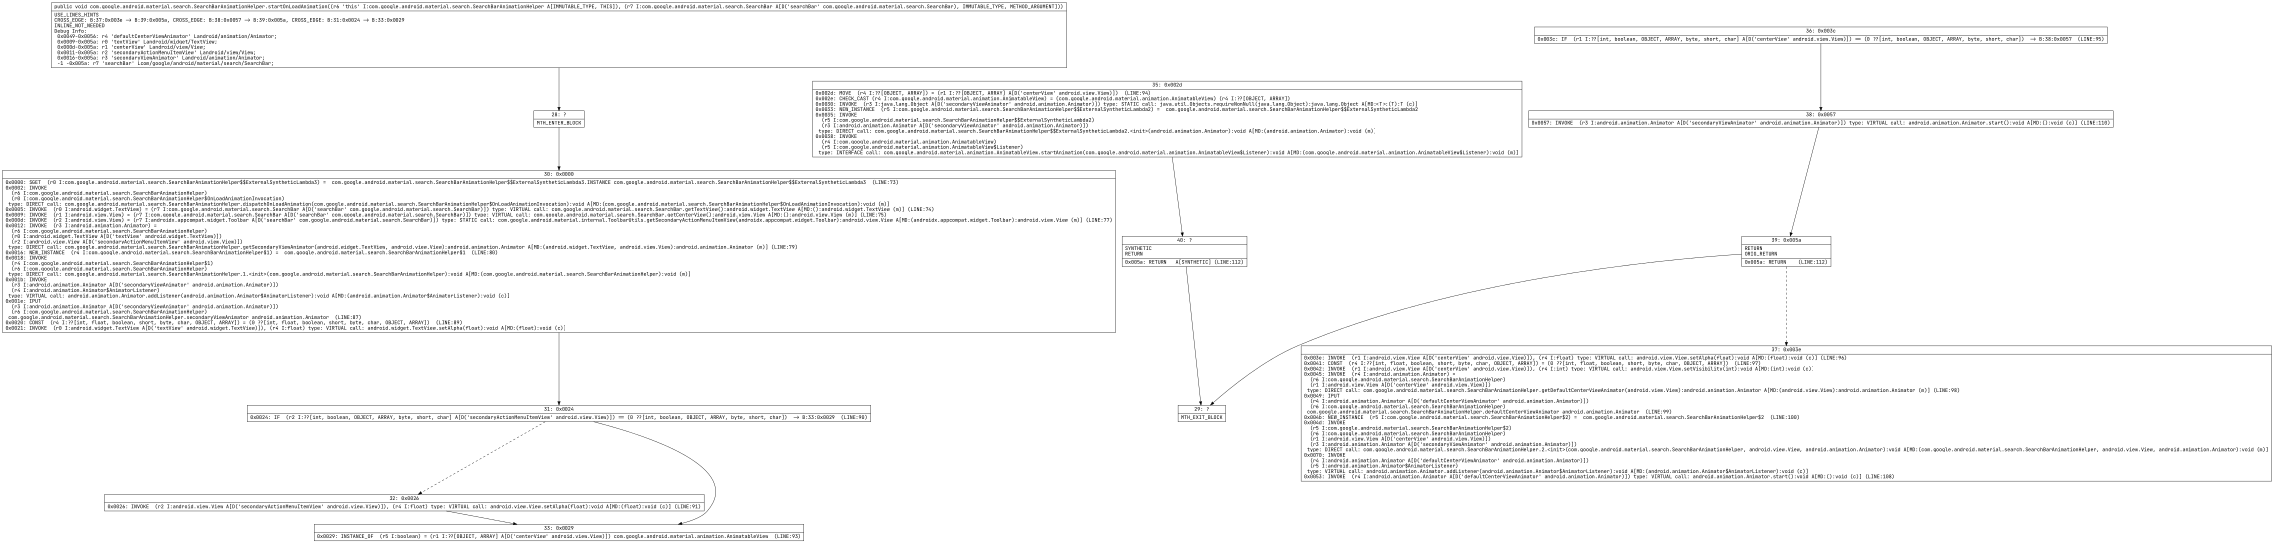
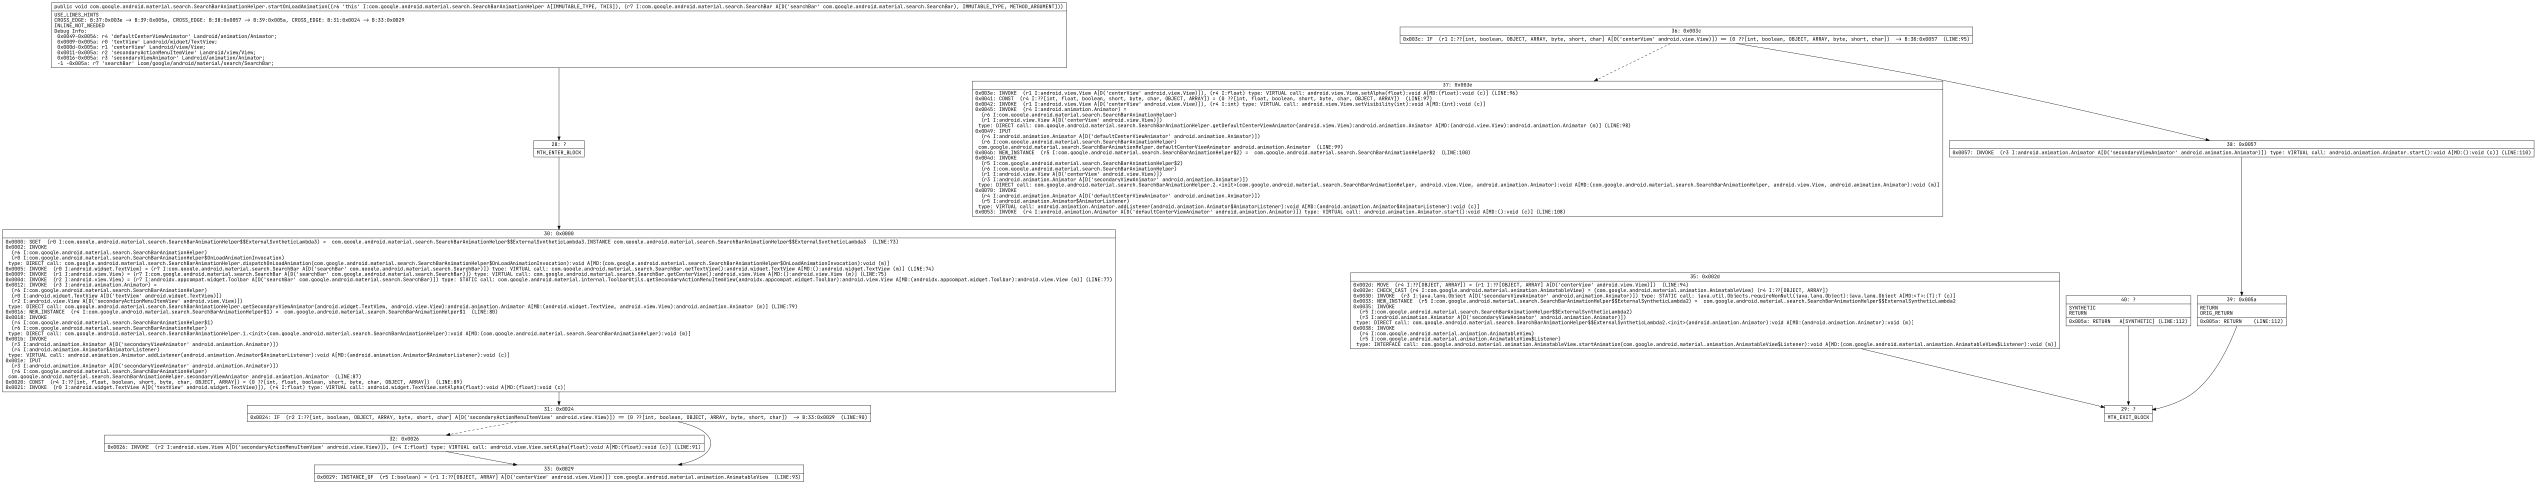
edge "35: 0x002d" -> "40: ?": now "35: 0x002d" -> "29: ?"
edge "39: 0x005a" -> "37: 0x003e": now "36: 0x003c" -> "37: 0x003e"
